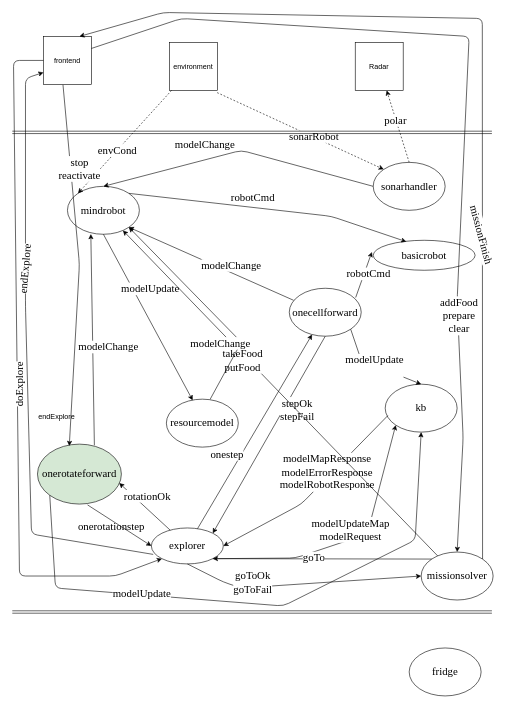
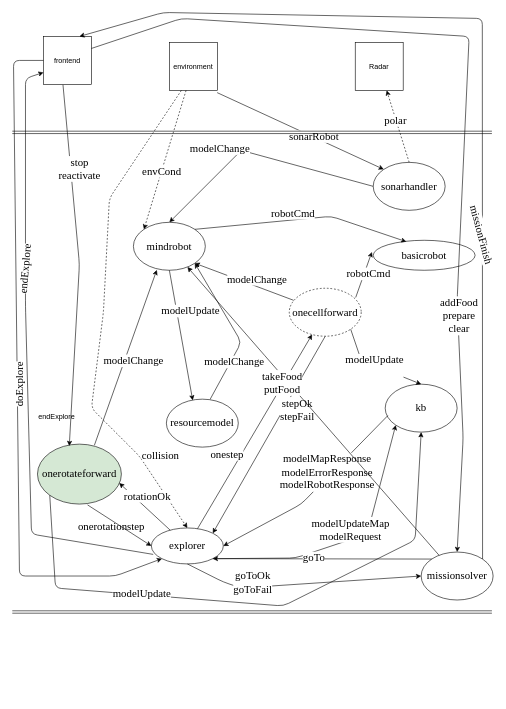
edge "environment" -> "sonarhandler": style dashed -> solid
node "mindrobot": moved (104, 210) -> (170, 246)
node "onecellforward": style solid -> dashed
edge "environment" -> "explorer": added, label "collision"
node "fridge": removed
